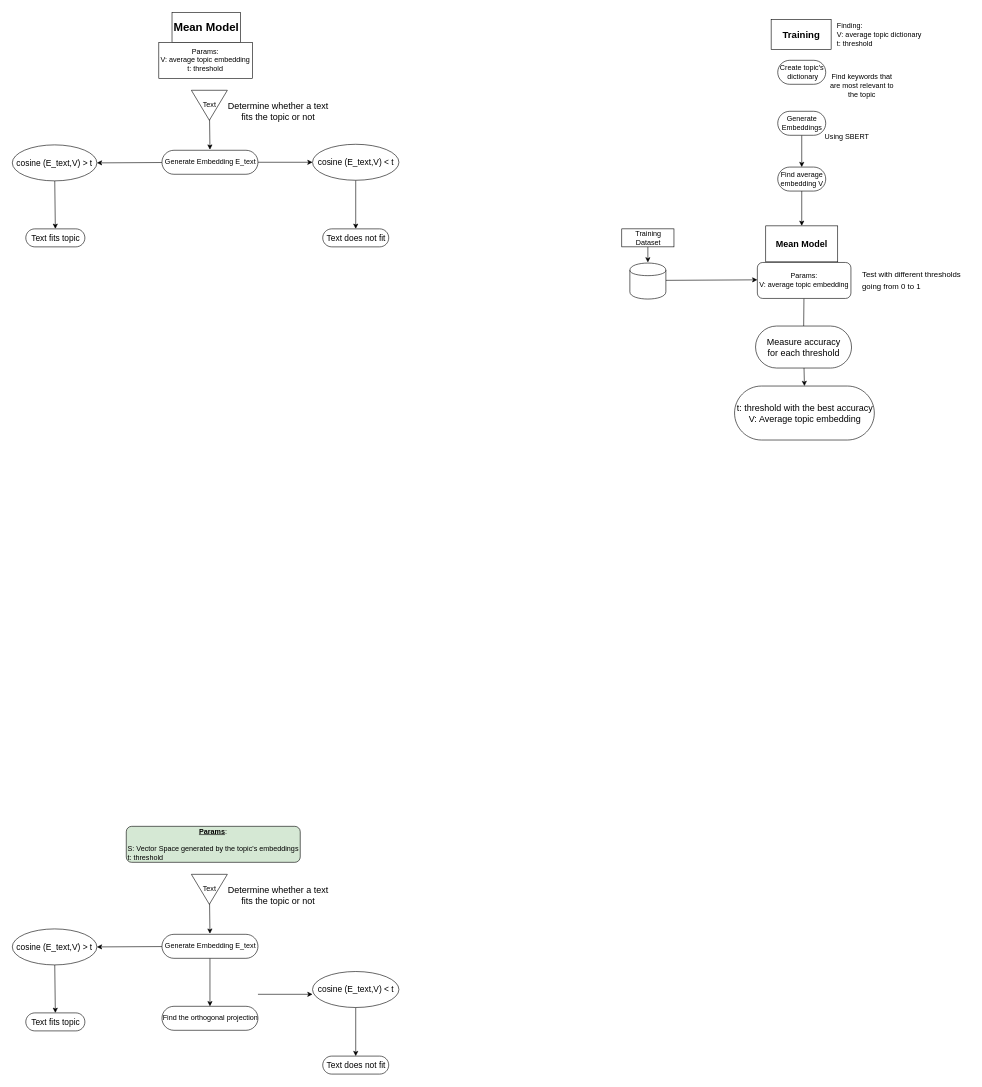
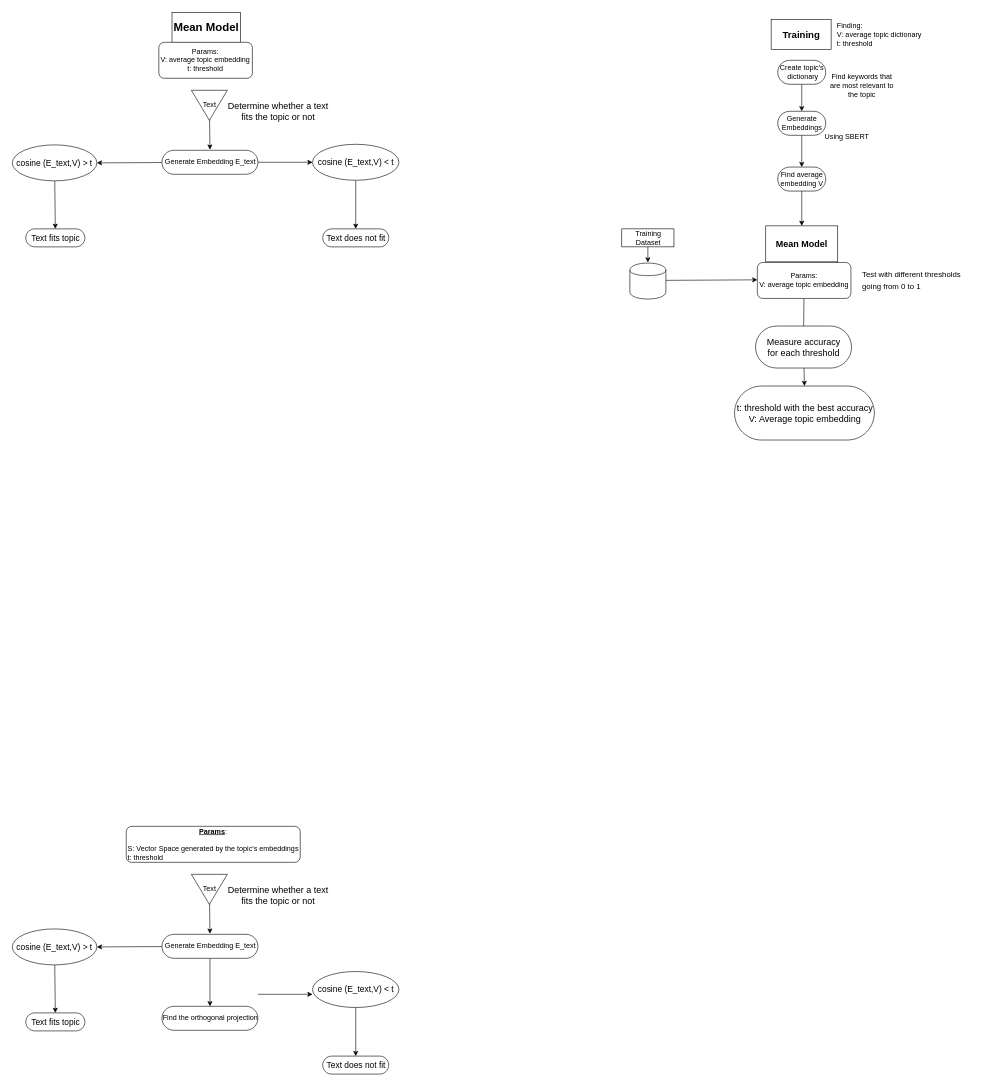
node "Params: V: average topic embedding t: threshold": shape rectangle -> rounded rectangle
edge "Create topic's dictionary" -> "Generate Embeddings": added
node "Params: S: Vector Space generated by the topic's embeddings t: threshold": fillcolor #d5e8d4 -> #ffffff
